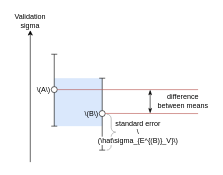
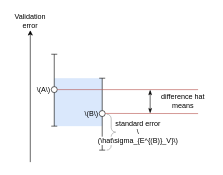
node "Validation sigma": label "Validation sigma" -> "Validation error"
node "difference between means": label "difference between means" -> "difference hat means"
